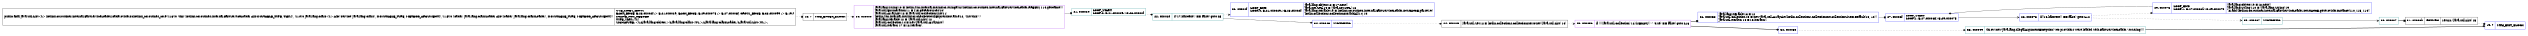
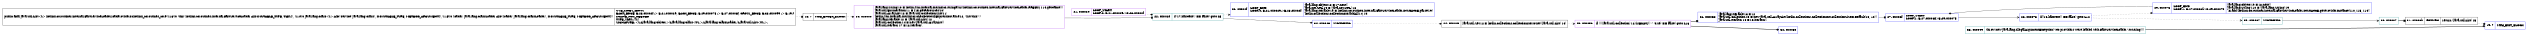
node "21: 0x0029": color teal -> purple
edge "20: 0x0000" -> "21: 0x0029": now "20: 0x0000" -> "22: 0x002d"
edge "32: 0x008c" -> "33: 0x0099": removed
